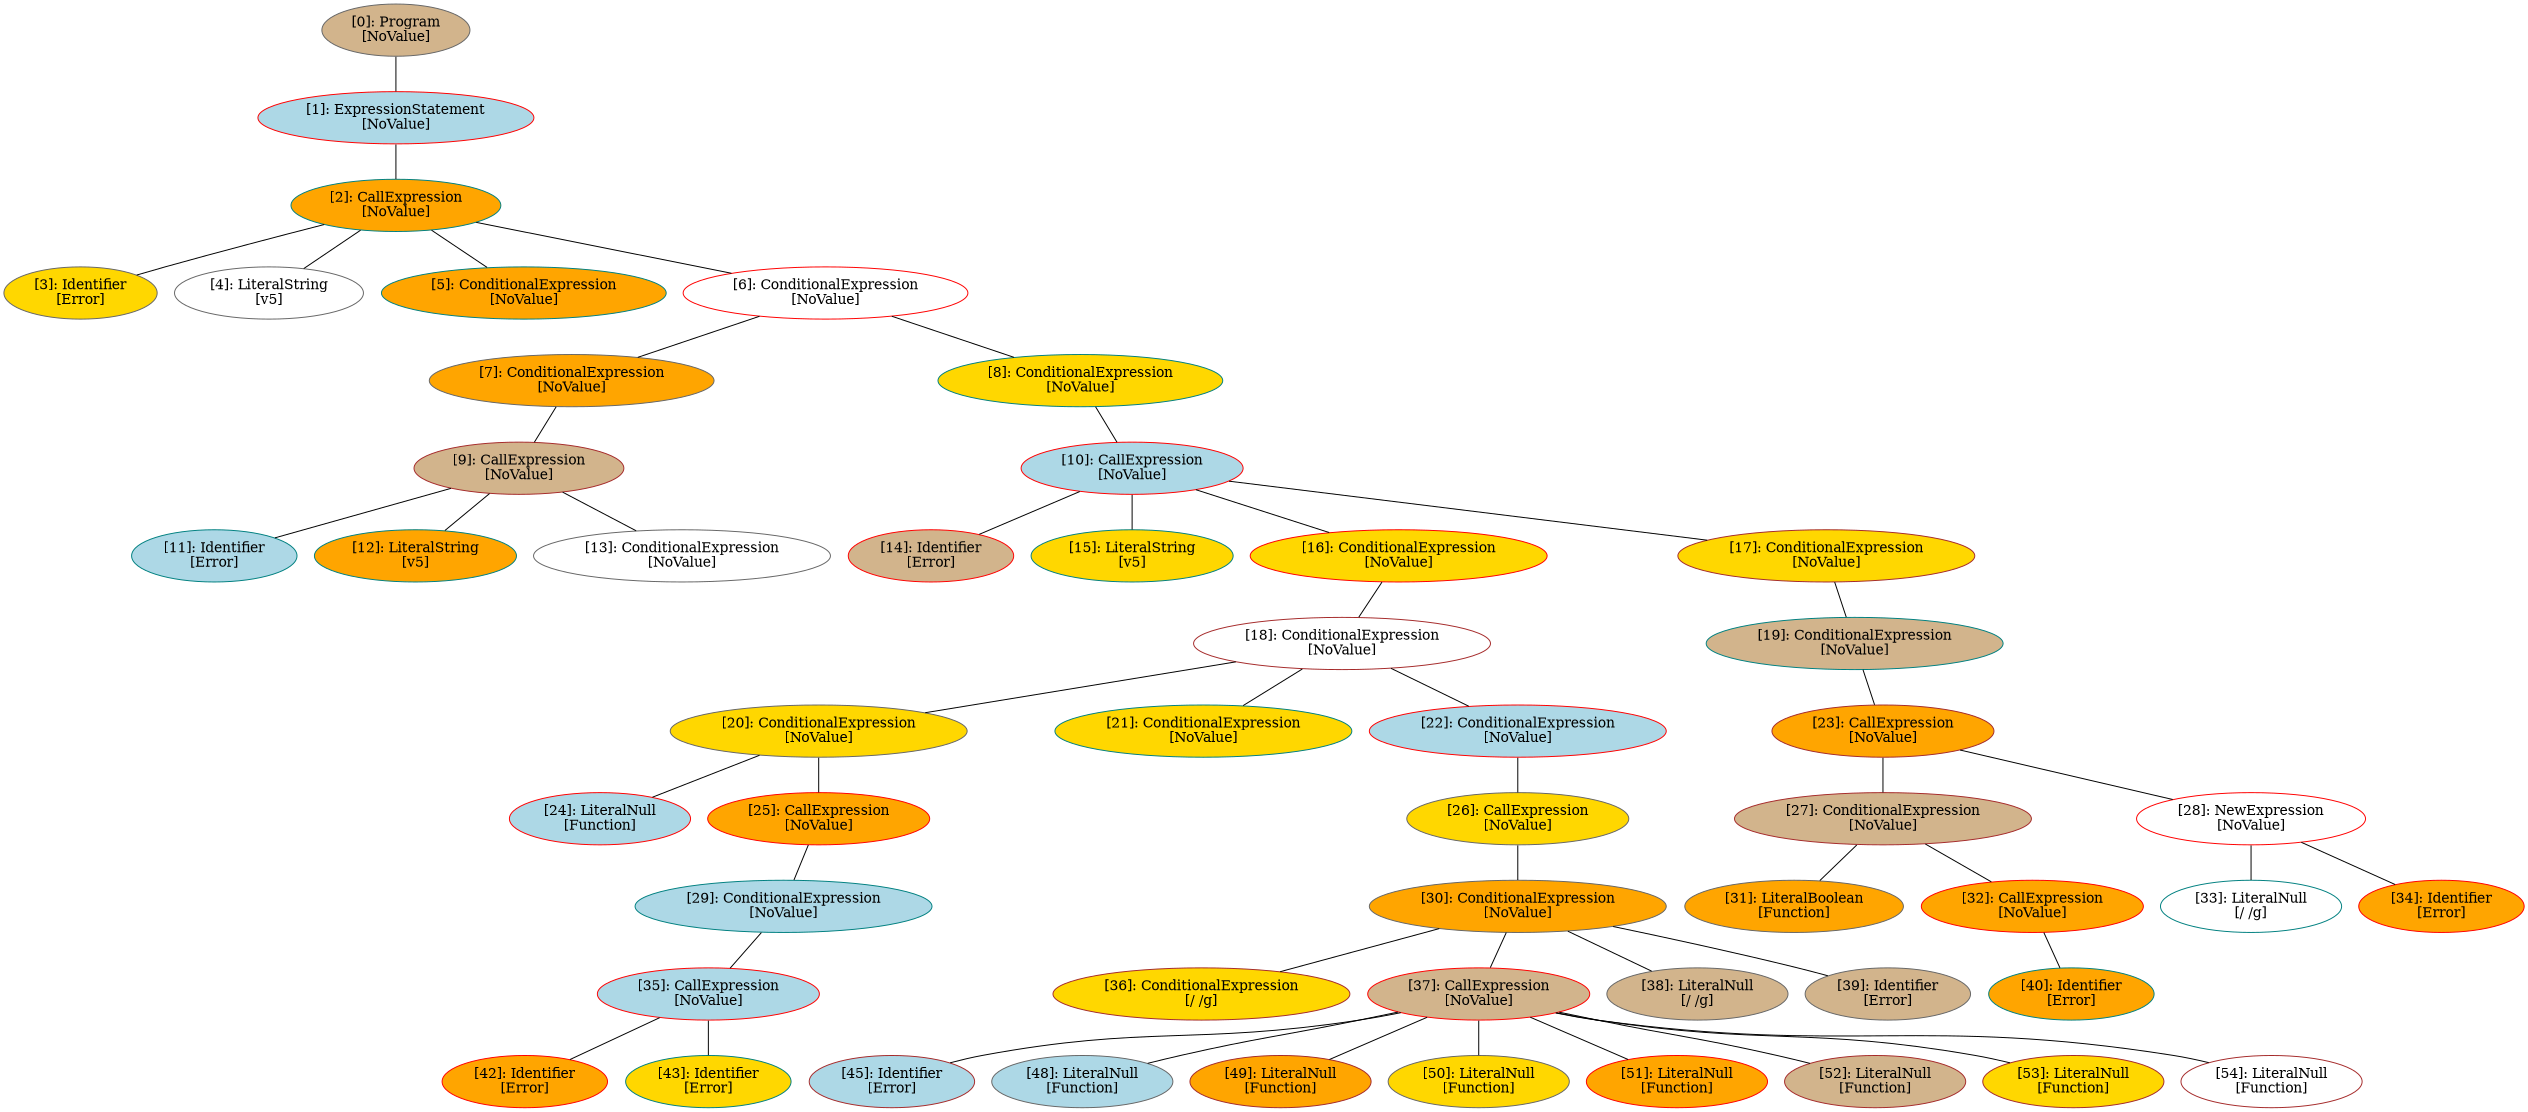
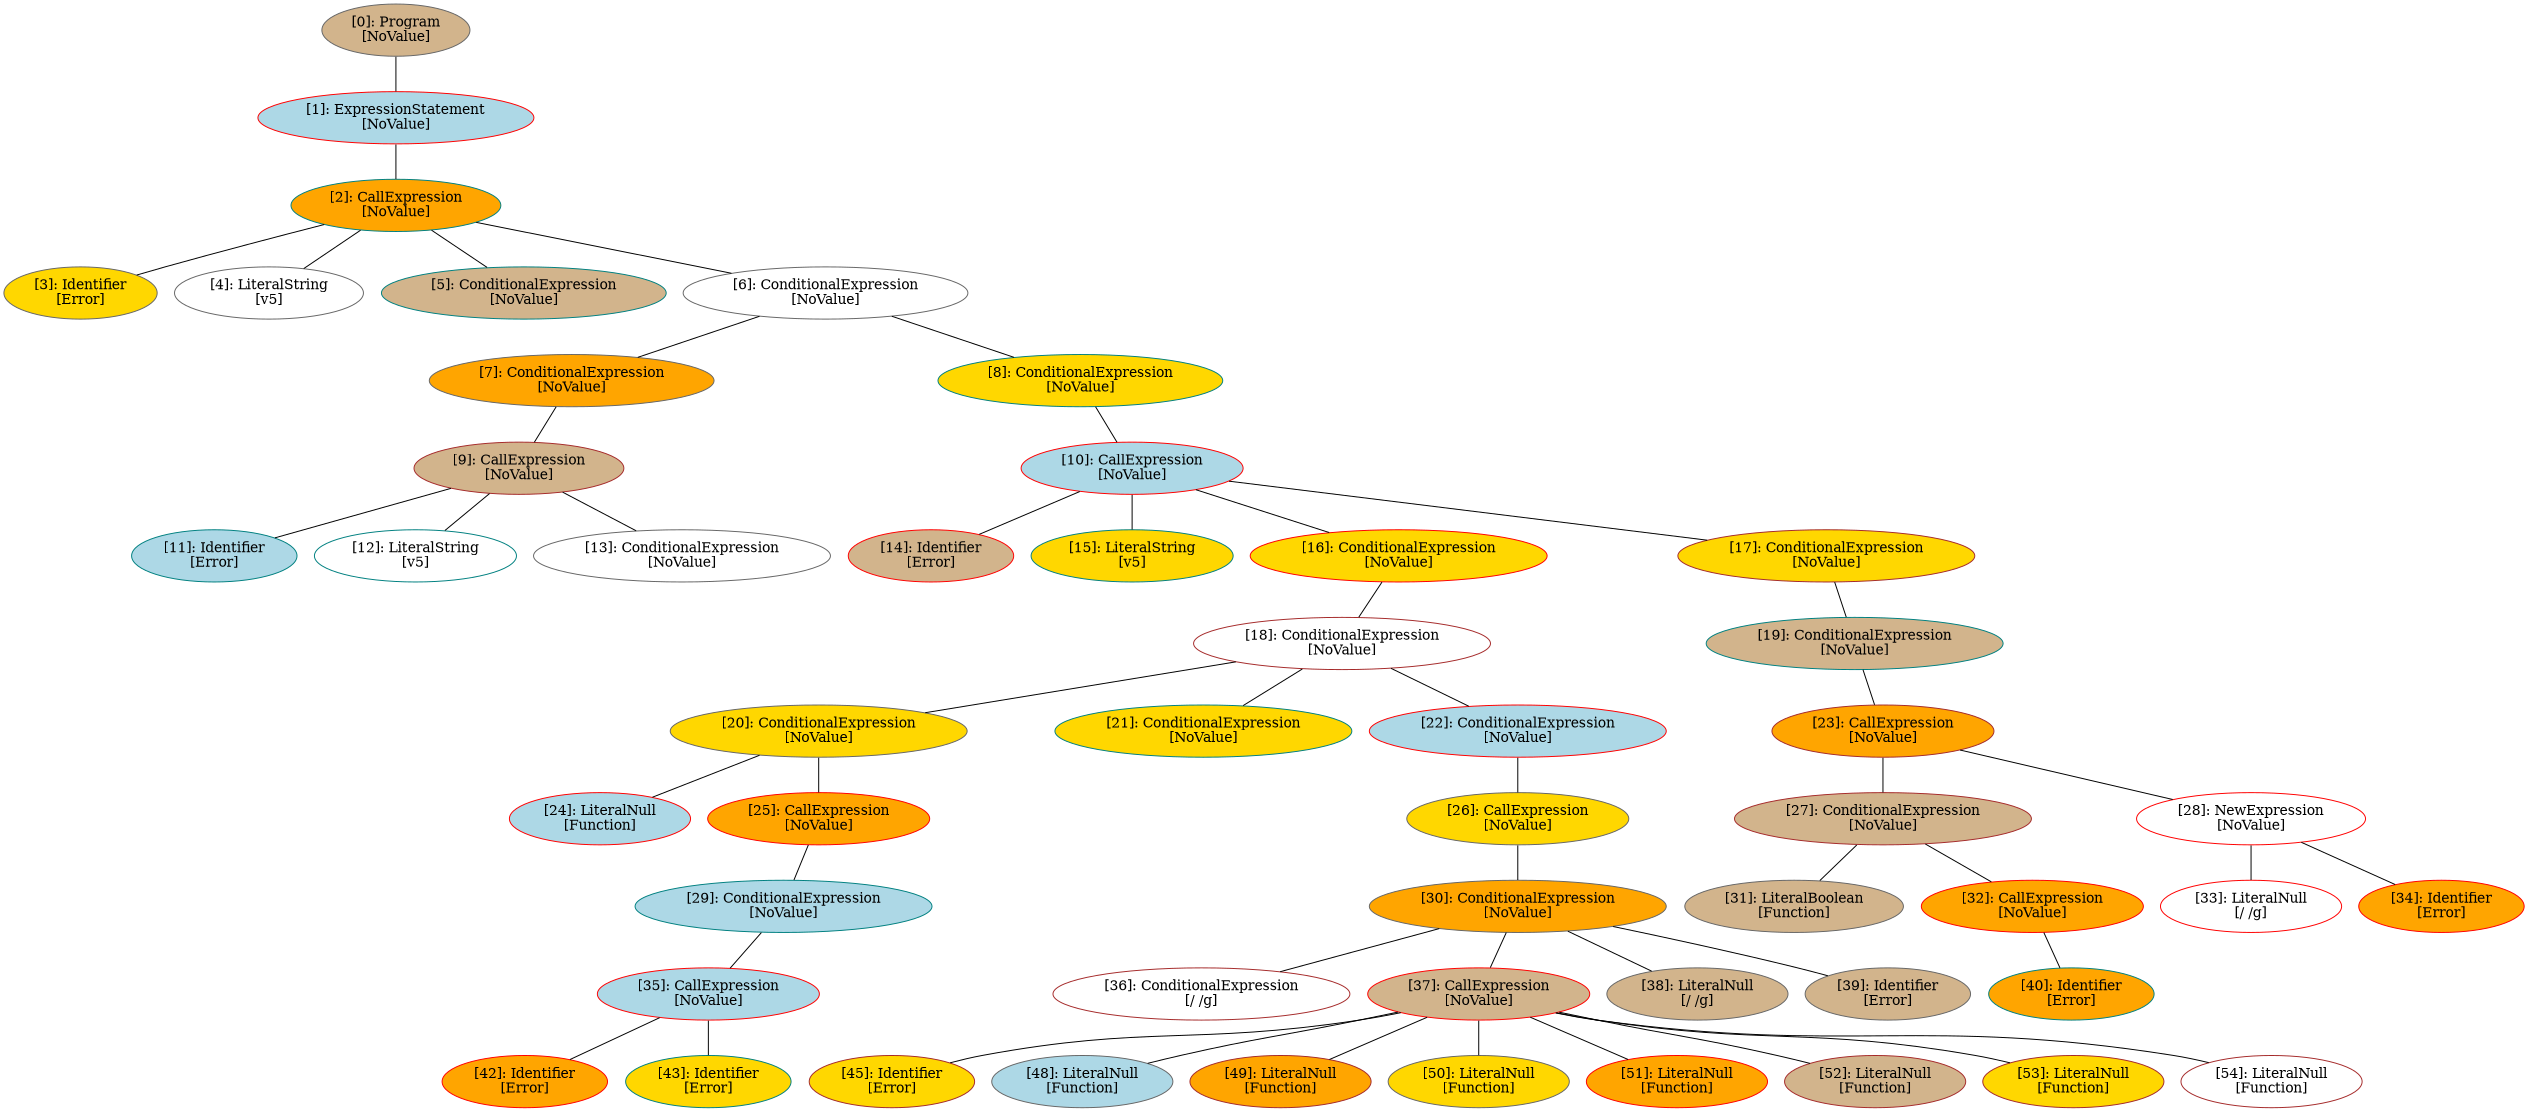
node "[5]: ConditionalExpression [NoValue]": fillcolor orange -> tan
node "[6]: ConditionalExpression [NoValue]": color red -> gray40
node "[12]: LiteralString [v5]": fillcolor orange -> white
node "[31]: LiteralBoolean [Function]": fillcolor orange -> tan
node "[33]: LiteralNull [/ /g]": color teal -> red
node "[36]: ConditionalExpression [/ /g]": fillcolor gold -> white
node "[45]: Identifier [Error]": fillcolor lightblue -> gold
